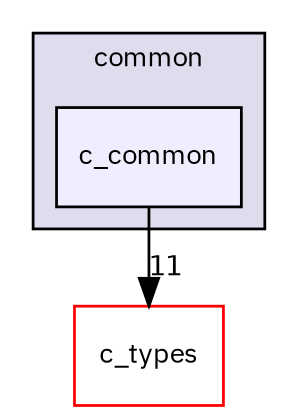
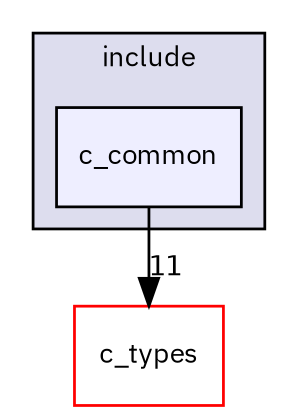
cluster "common": label "common" -> "include"
